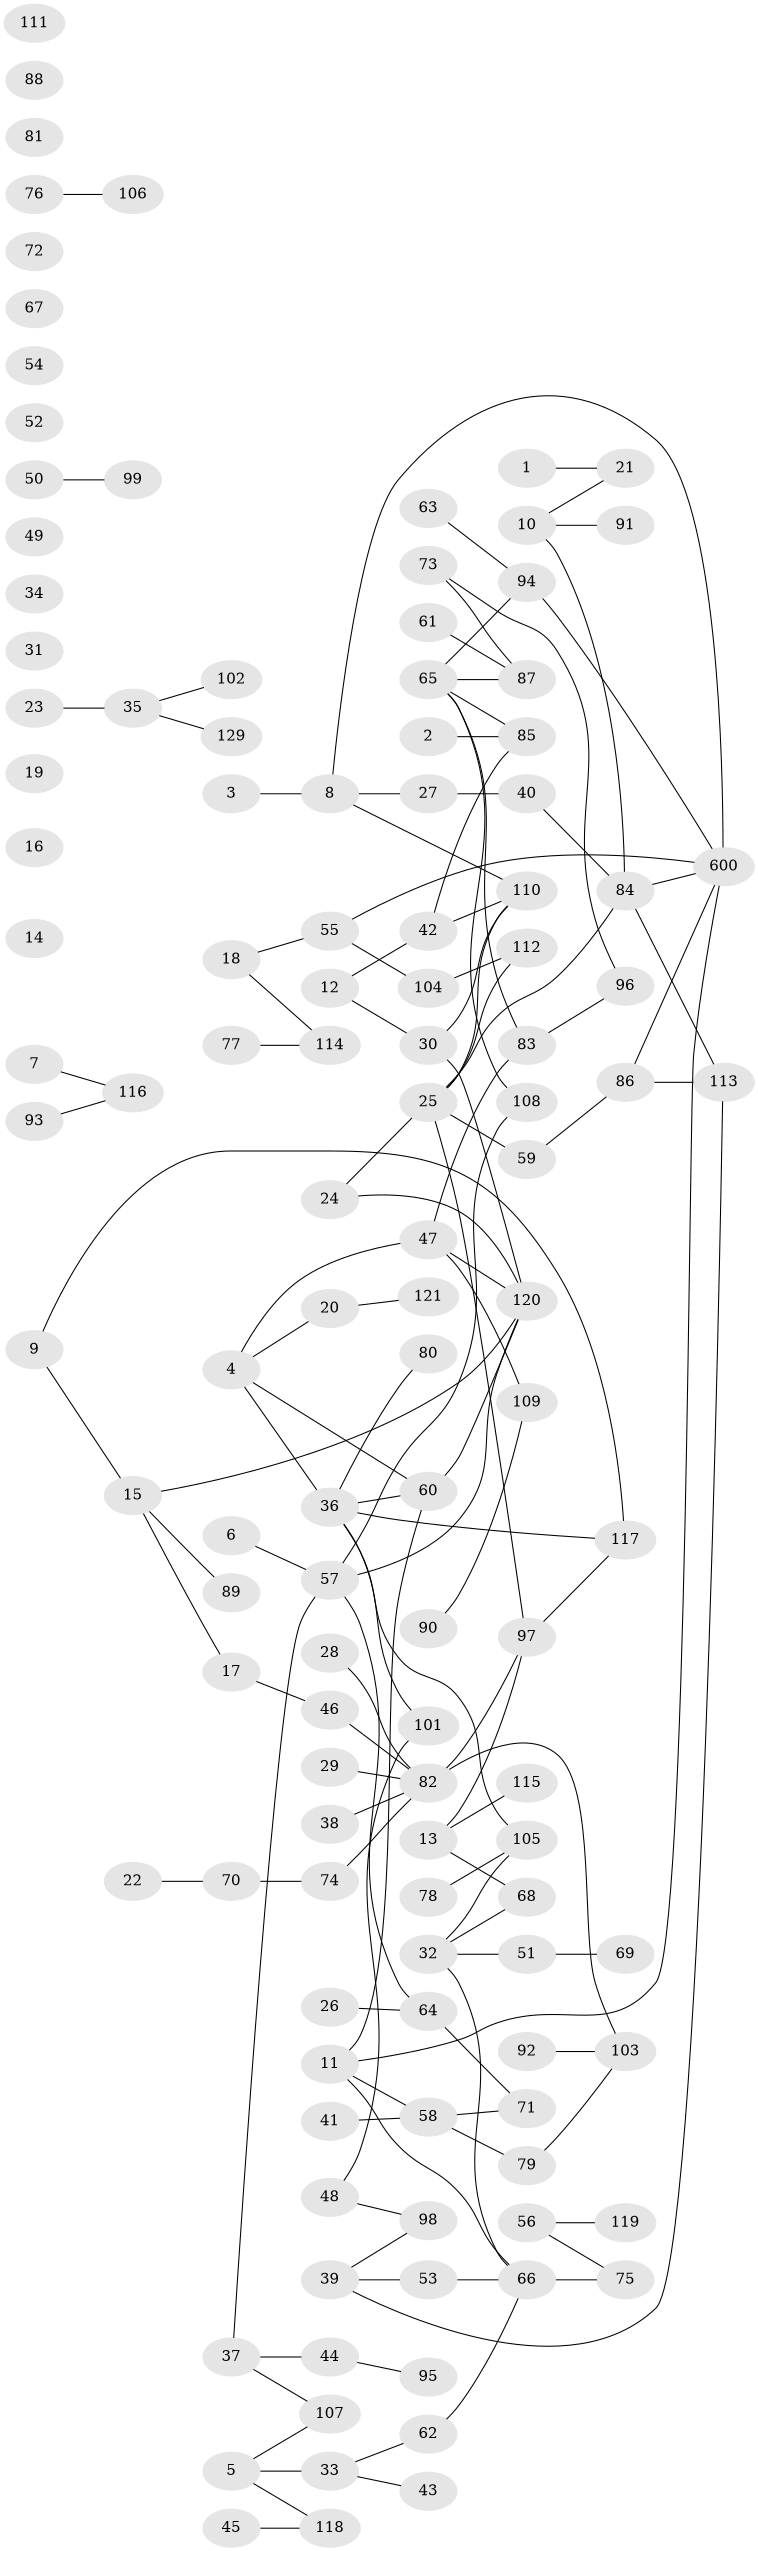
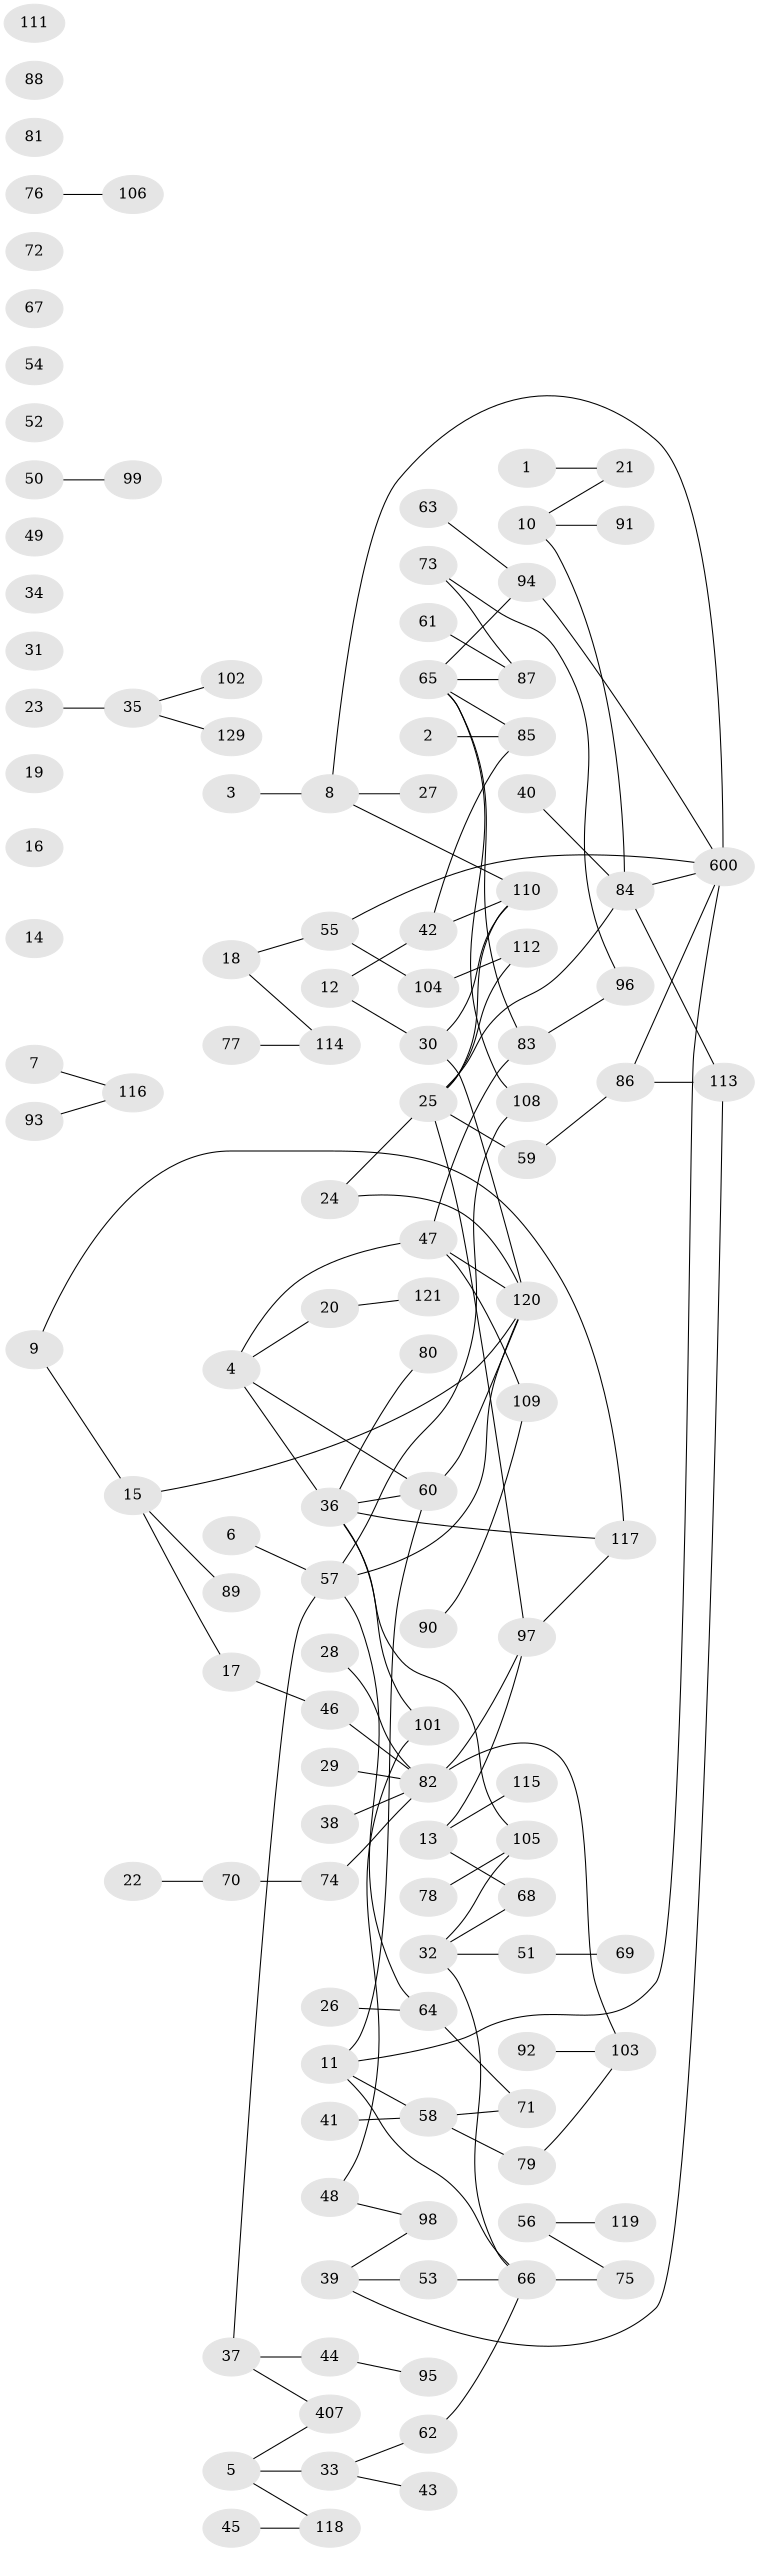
edge "27" -- "40": removed
node "107": label "107" -> "407"
